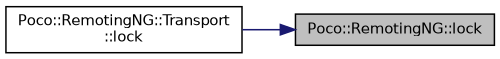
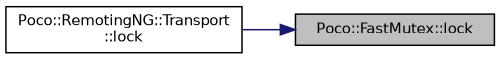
node "Poco::RemotingNG::lock": label "Poco::RemotingNG::lock" -> "Poco::FastMutex::lock"
